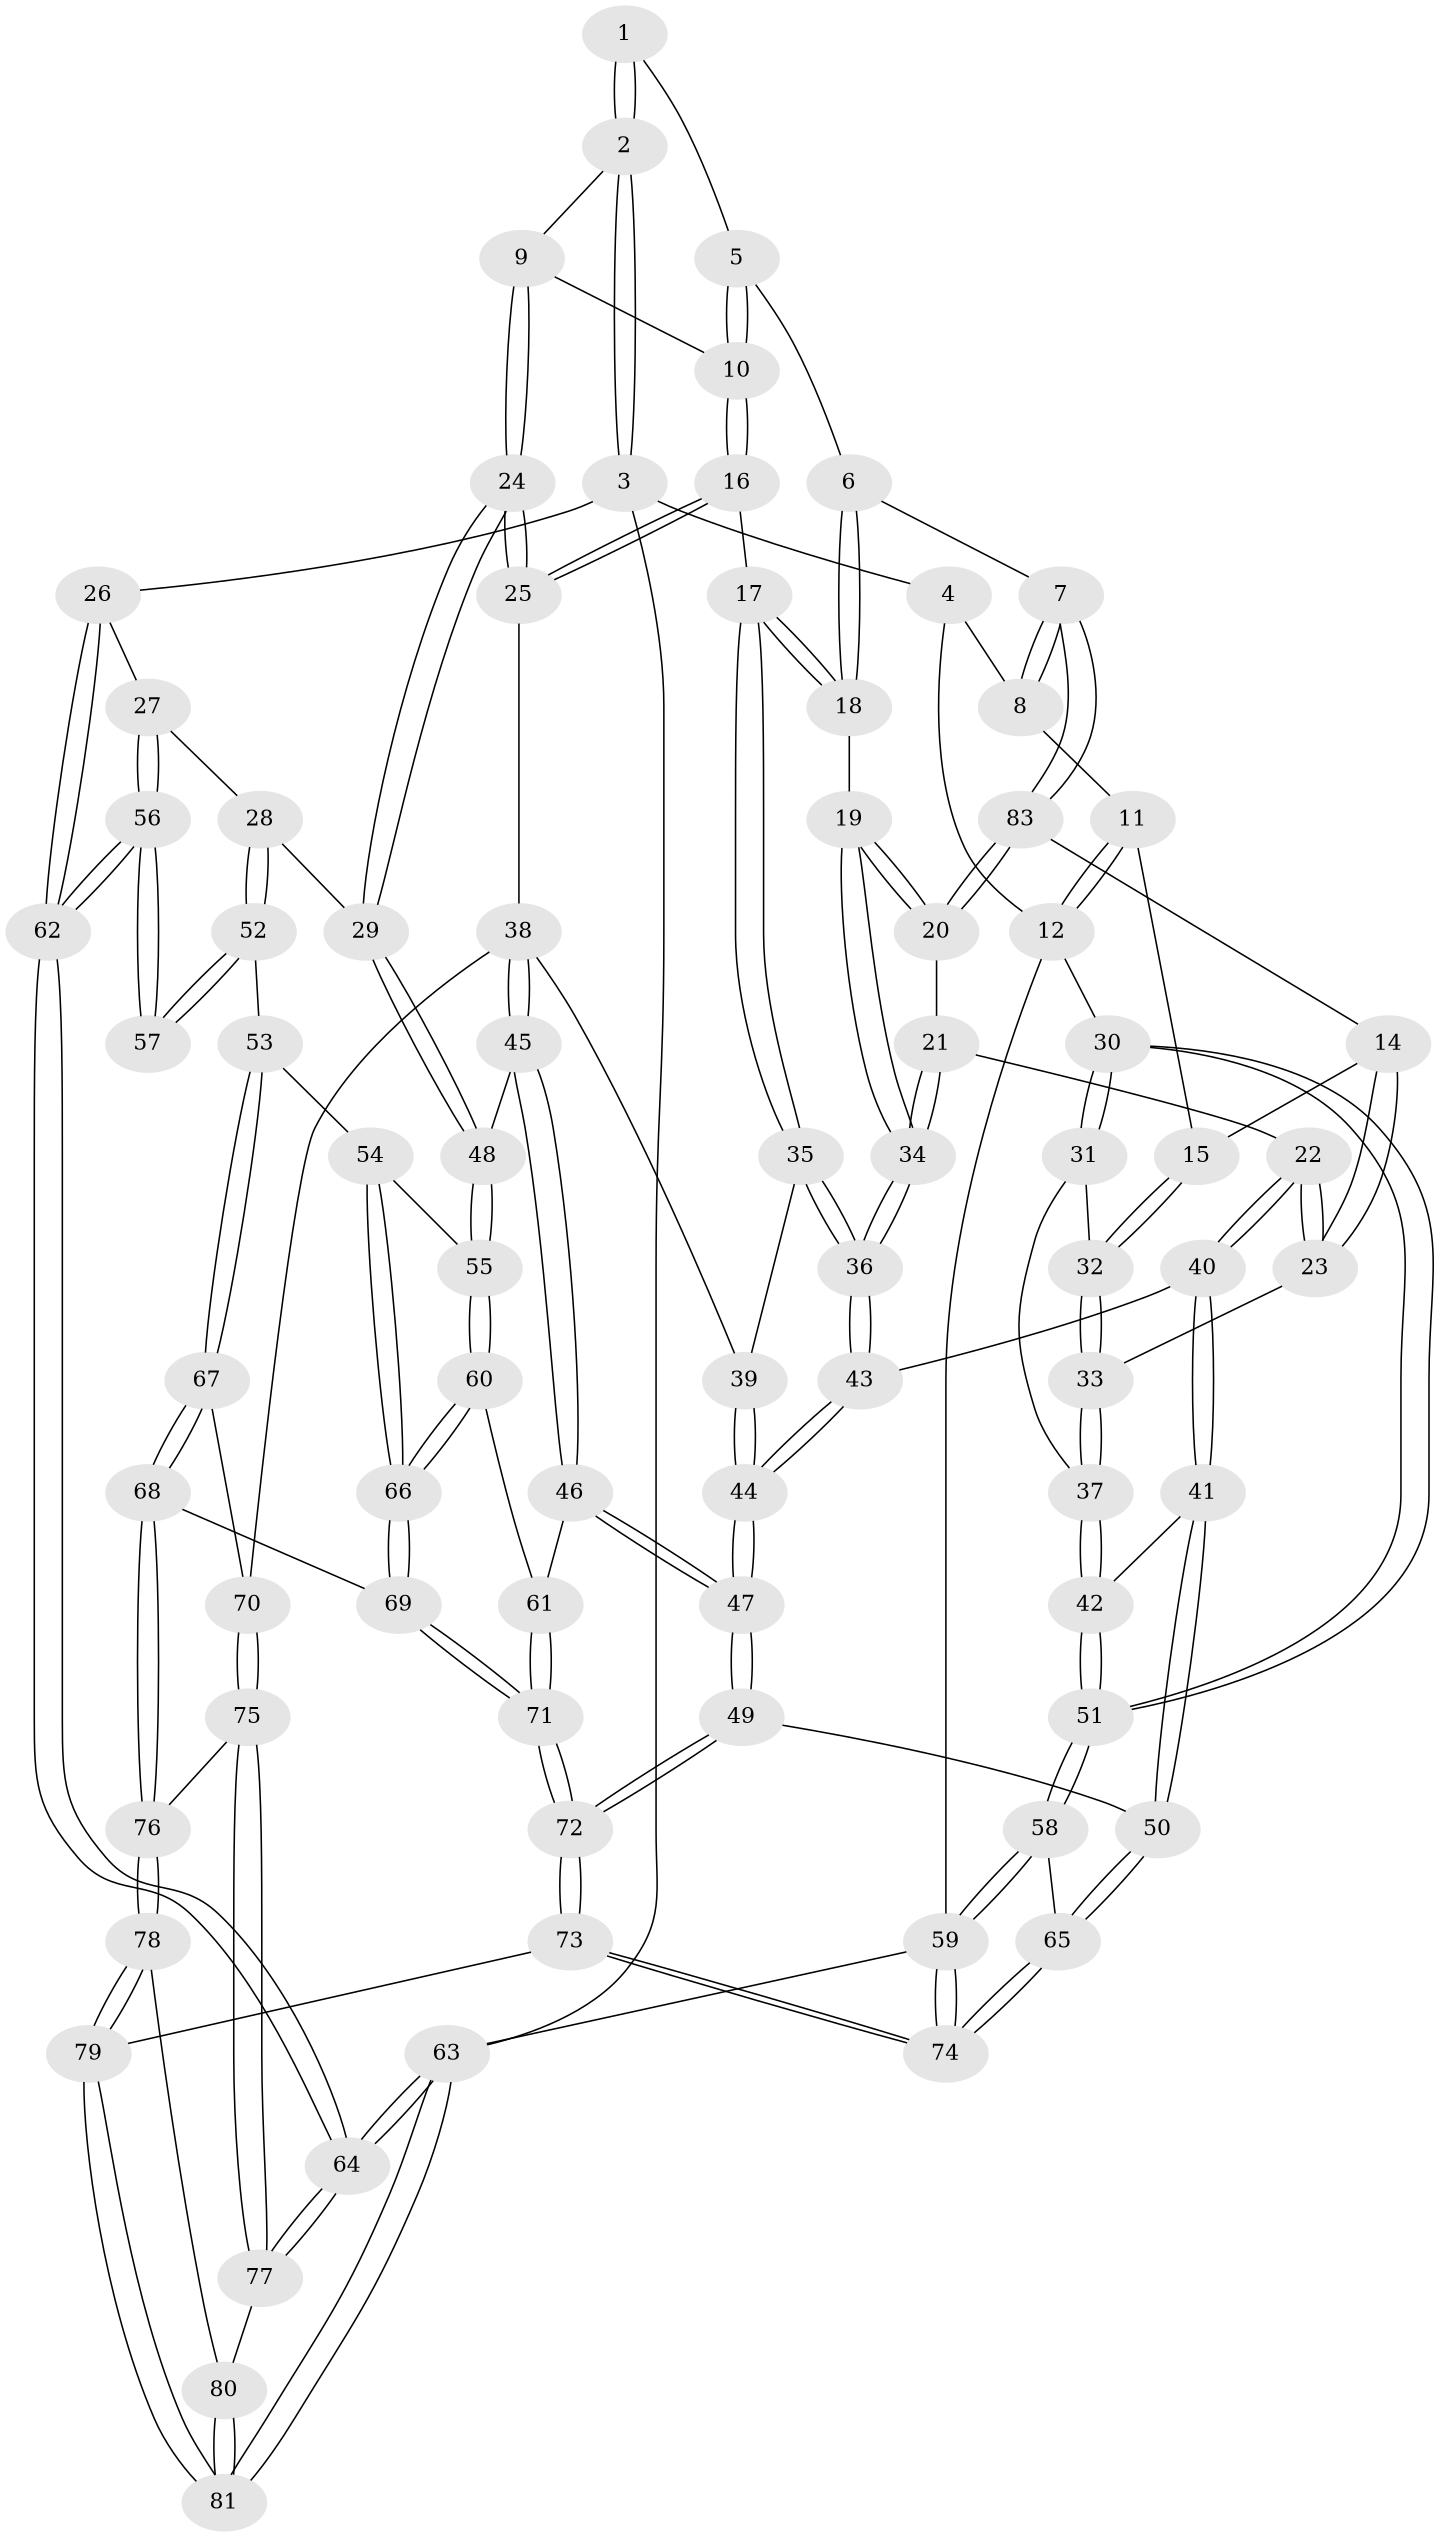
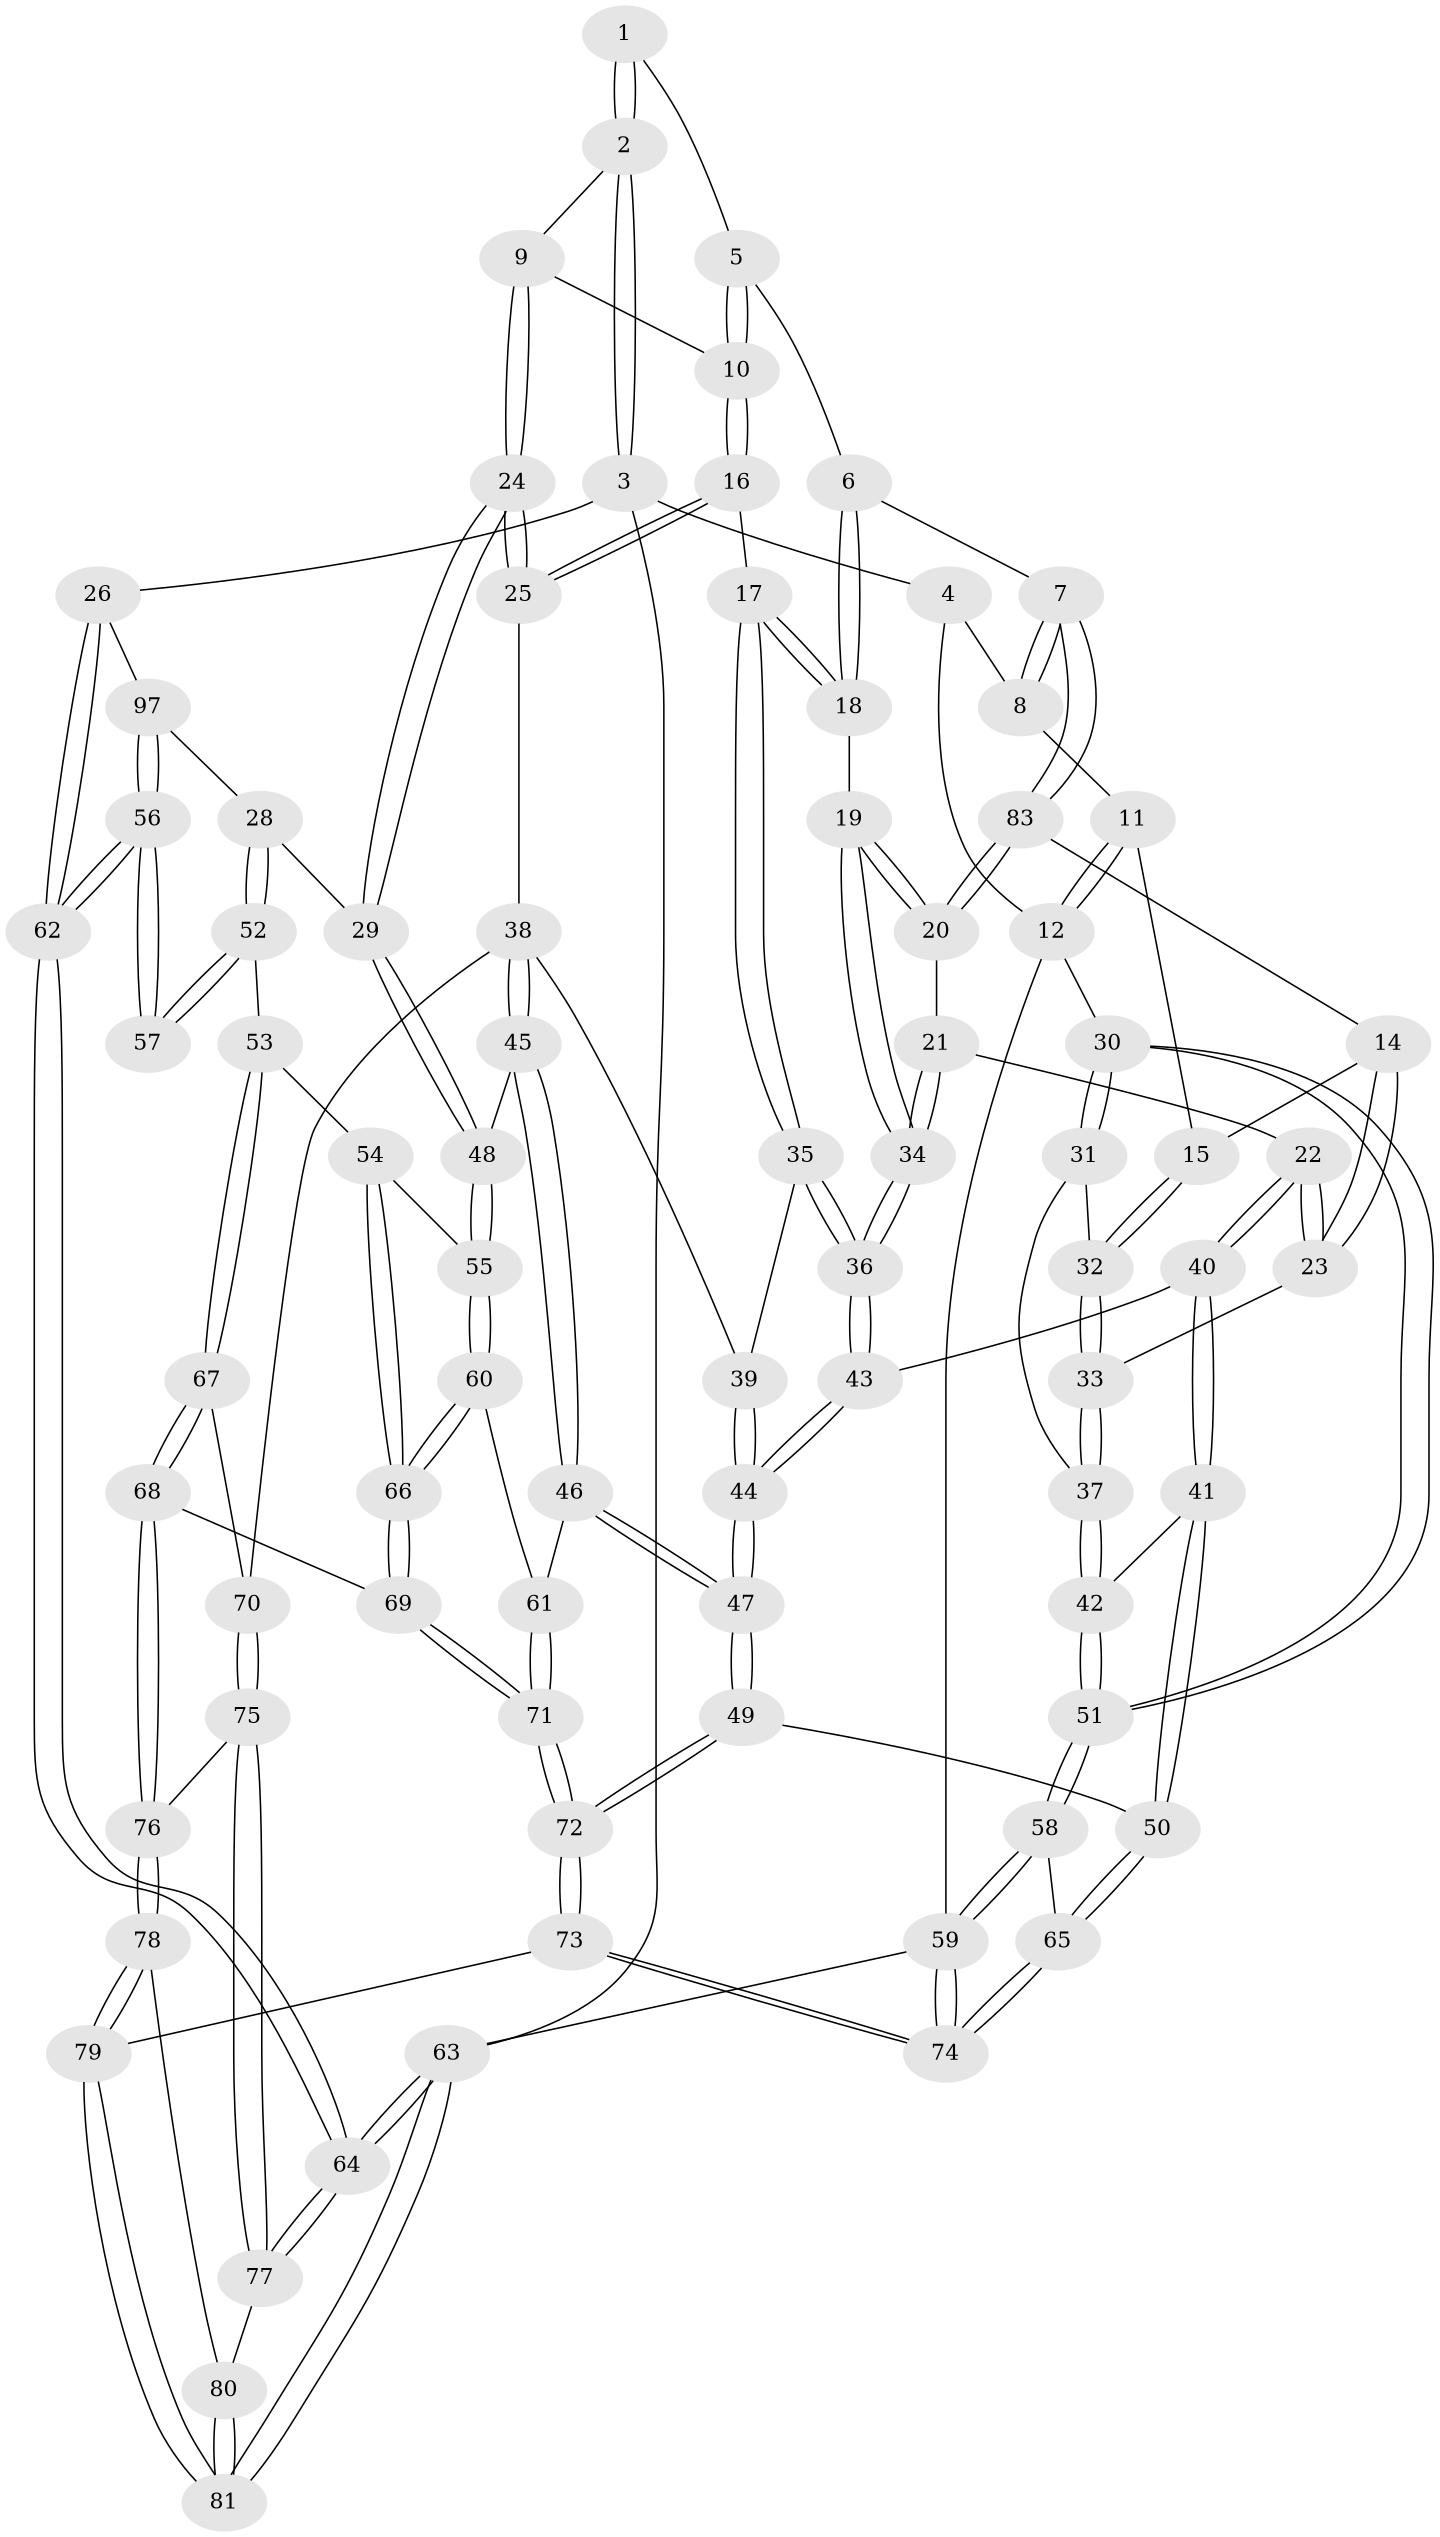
node "27": label "27" -> "97"
